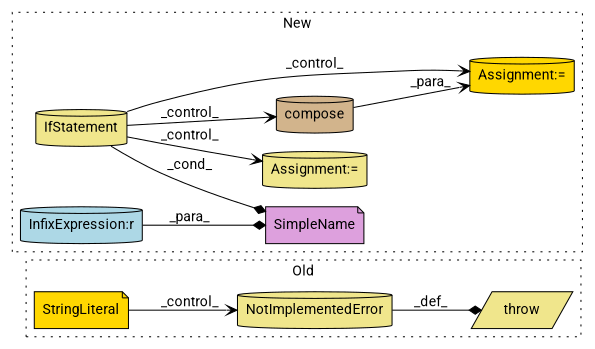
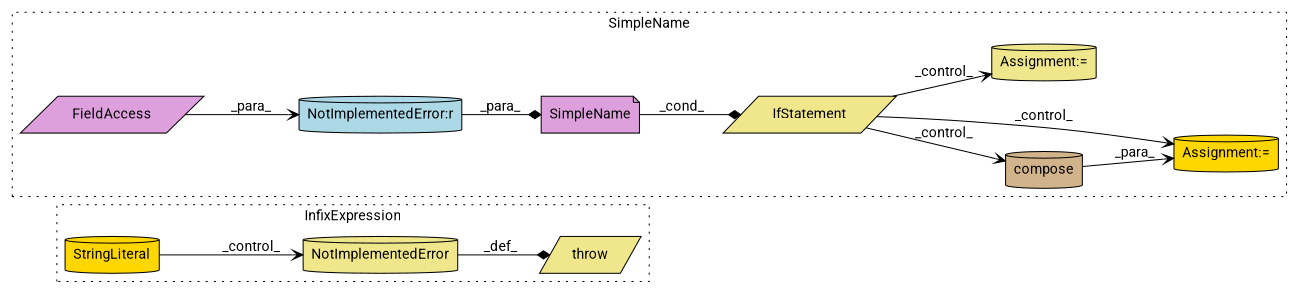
cluster "New": label "New" -> "SimpleName"
node "FieldAccess": added
node "IfStatement": shape cylinder -> parallelogram
edge "IfStatement" -> "SimpleName": reversed
node "InfixExpression:r": label "InfixExpression:r" -> "NotImplementedError:r"
cluster "Old": label "Old" -> "InfixExpression"
node "StringLiteral": shape note -> cylinder
